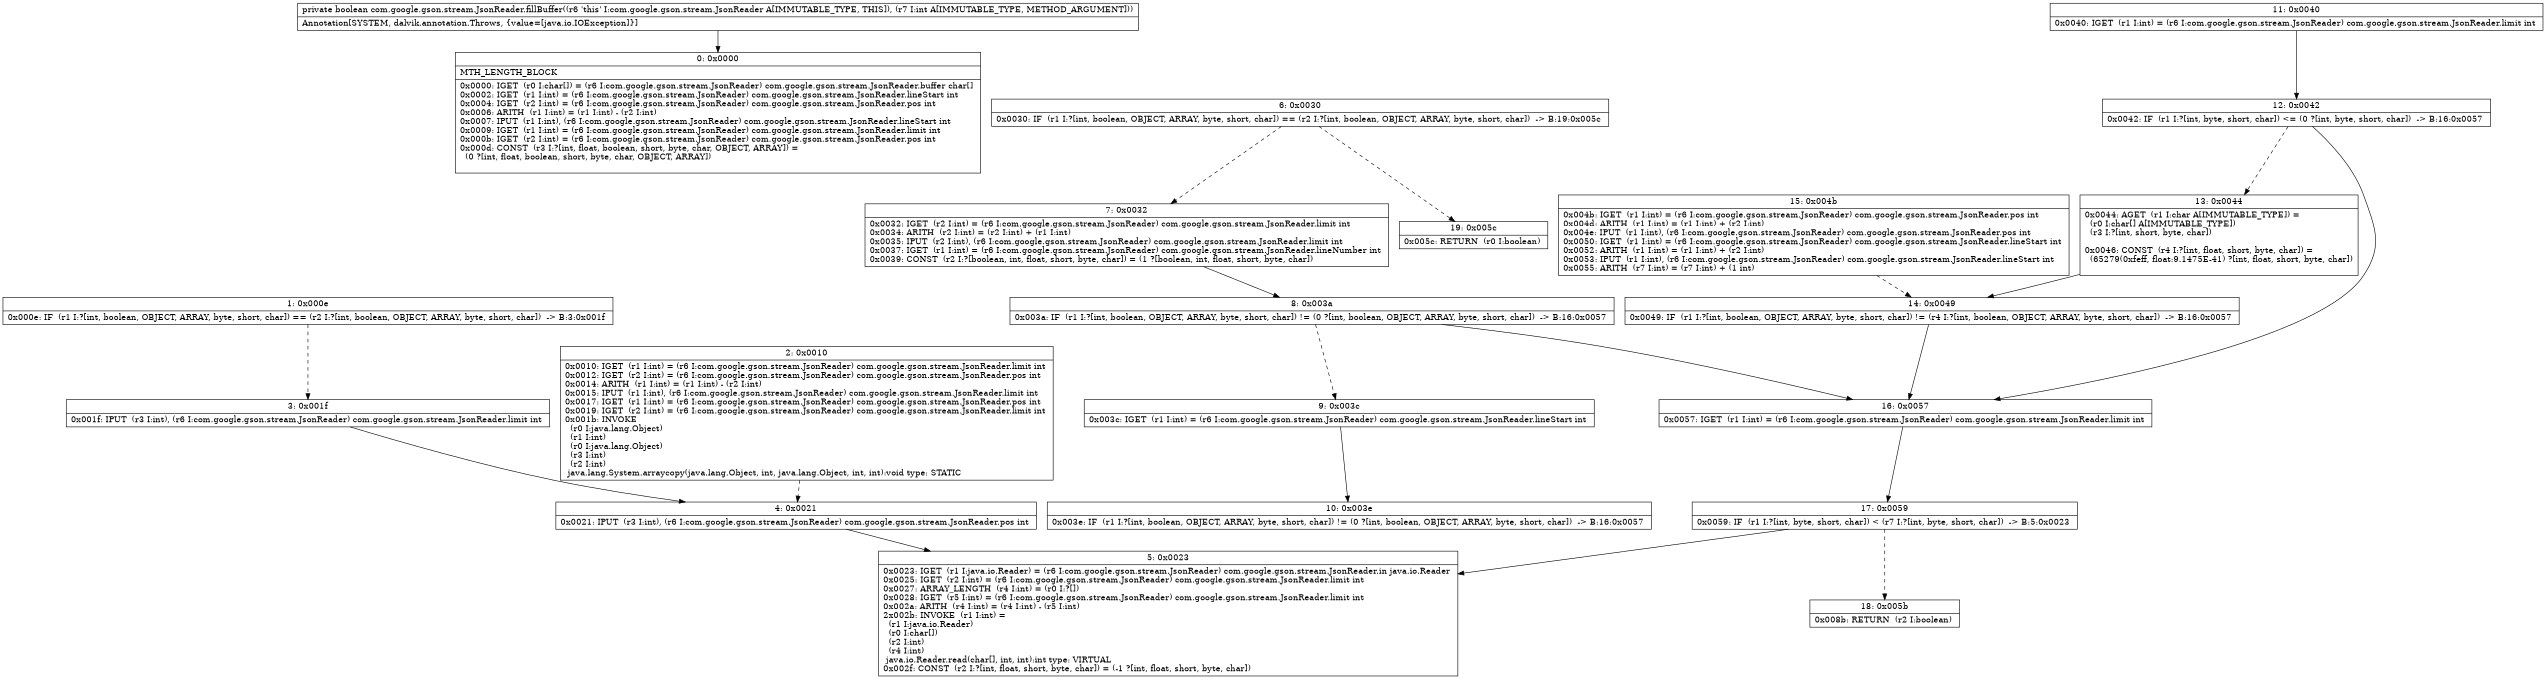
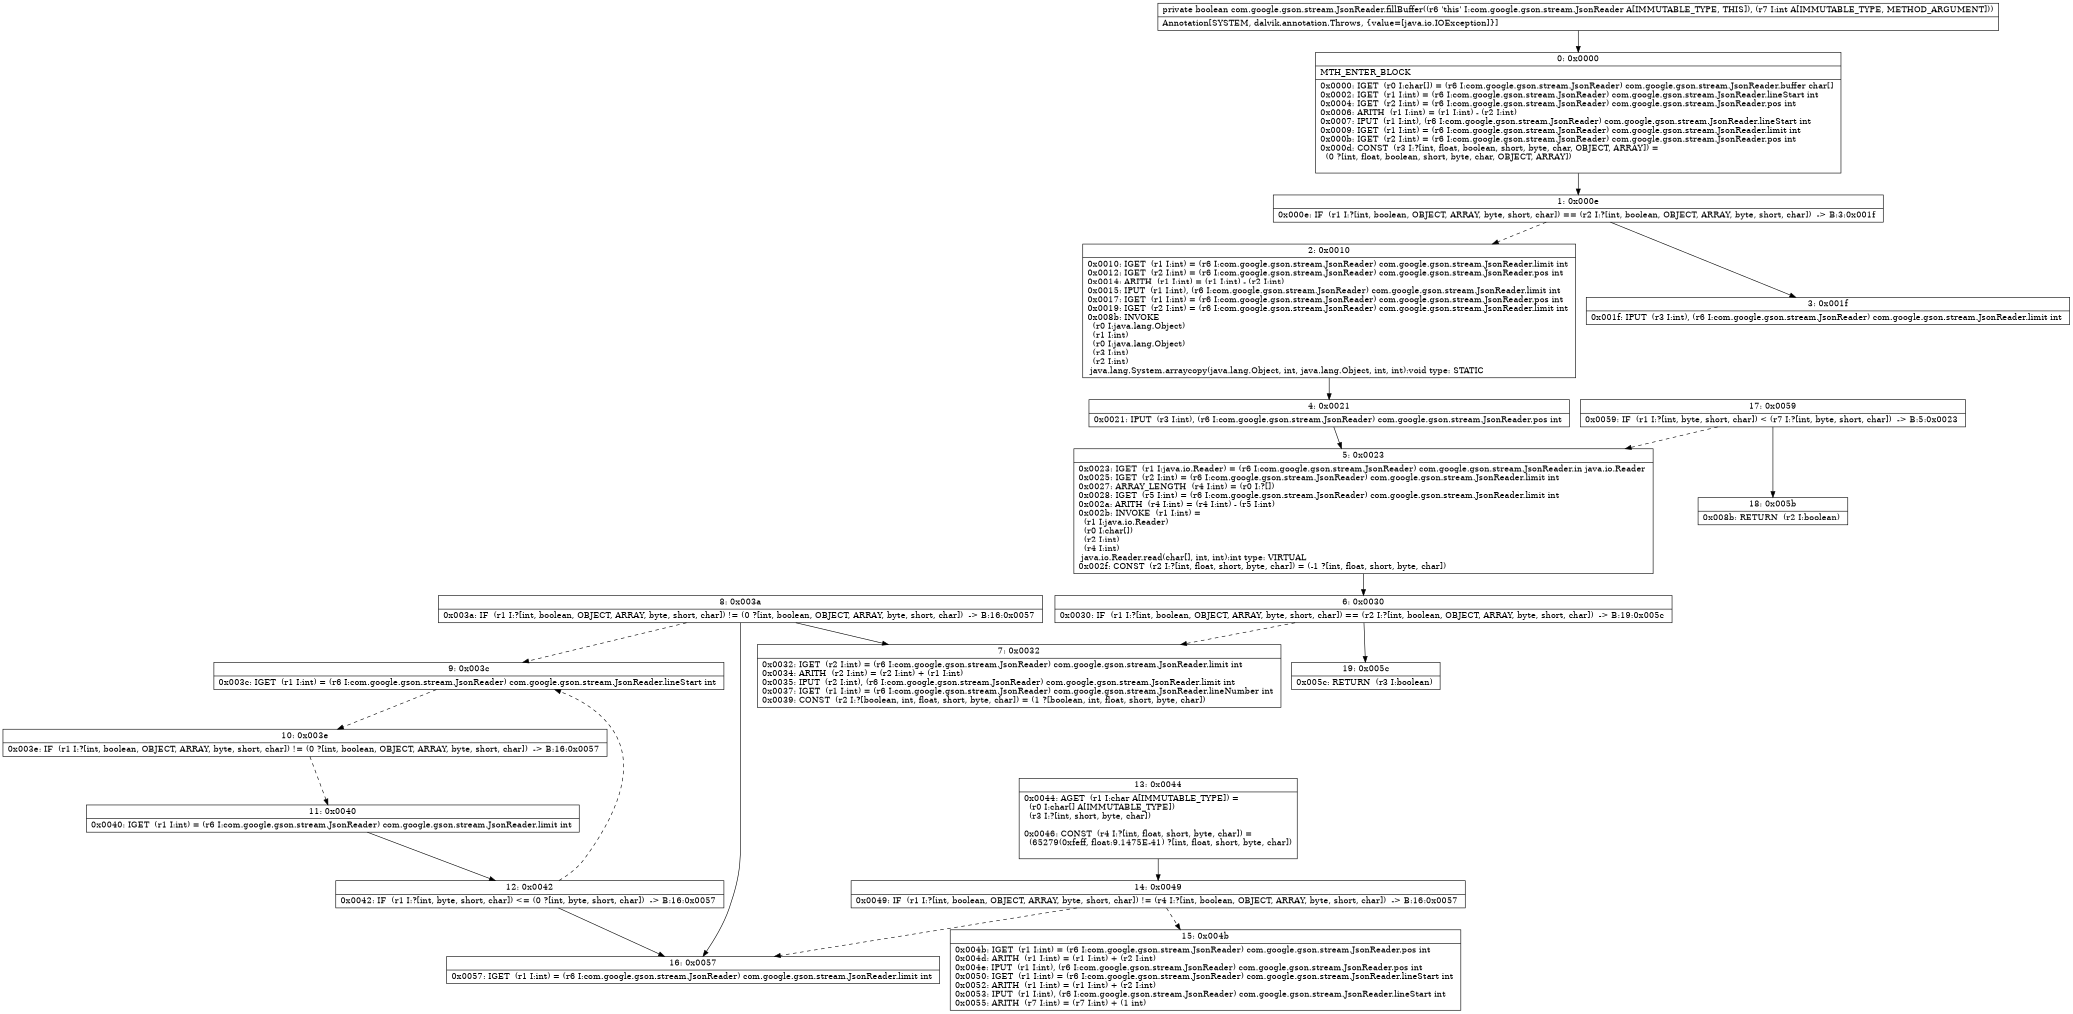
node "0: 0x0000": text "MTH_LENGTH_BLOCK" -> "MTH_ENTER_BLOCK"
edge "12: 0x0042" -> "13: 0x0044": now "12: 0x0042" -> "9: 0x003c"
edge "6: 0x0030" -> "19: 0x005c": style dashed -> solid
edge "0: 0x0000" -> "1: 0x000e": added
edge "1: 0x000e" -> "2: 0x0010": added
node "19: 0x005c": text "0x005c: RETURN  (r0 I:boolean)" -> "0x005c: RETURN  (r3 I:boolean)"
edge "7: 0x0032" -> "8: 0x003a": reversed
edge "15: 0x004b" -> "14: 0x0049": reversed
edge "1: 0x000e" -> "3: 0x001f": style dashed -> solid
edge "14: 0x0049" -> "16: 0x0057": style solid -> dashed
node "2: 0x0010": text "0x001b: INVOKE" -> "0x008b: INVOKE"
edge "9: 0x003c" -> "10: 0x003e": style solid -> dashed
edge "16: 0x0057" -> "17: 0x0059": removed
edge "3: 0x001f" -> "4: 0x0021": removed
edge "2: 0x0010" -> "4: 0x0021": style dashed -> solid
edge "17: 0x0059" -> "5: 0x0023": style solid -> dashed
edge "17: 0x0059" -> "18: 0x005b": style dashed -> solid
edge "5: 0x0023" -> "6: 0x0030": added
node "5: 0x0023": text "2x002b: INVOKE  (r1 I:int) =" -> "0x002b: INVOKE  (r1 I:int) ="
edge "10: 0x003e" -> "11: 0x0040": added
